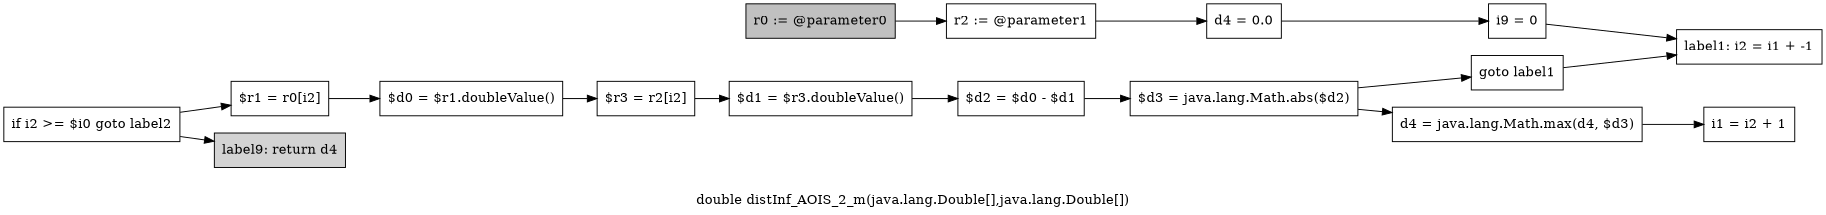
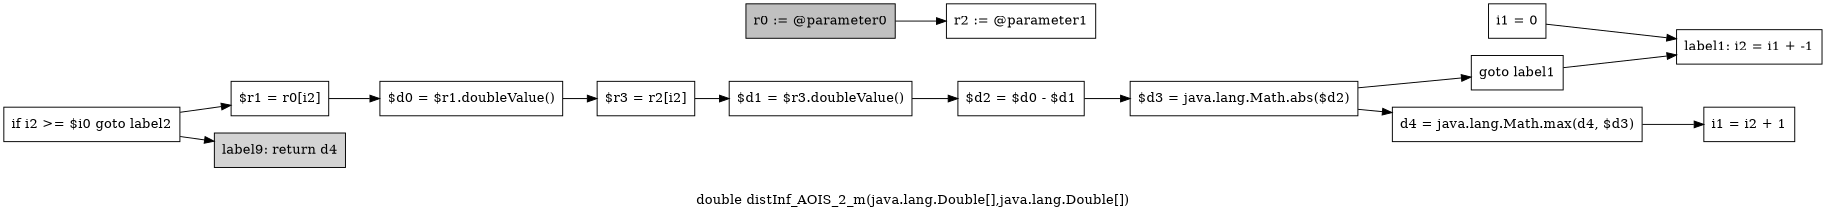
node "d4 = 0.0": removed
node "i9 = 0": label "i9 = 0" -> "i1 = 0"
